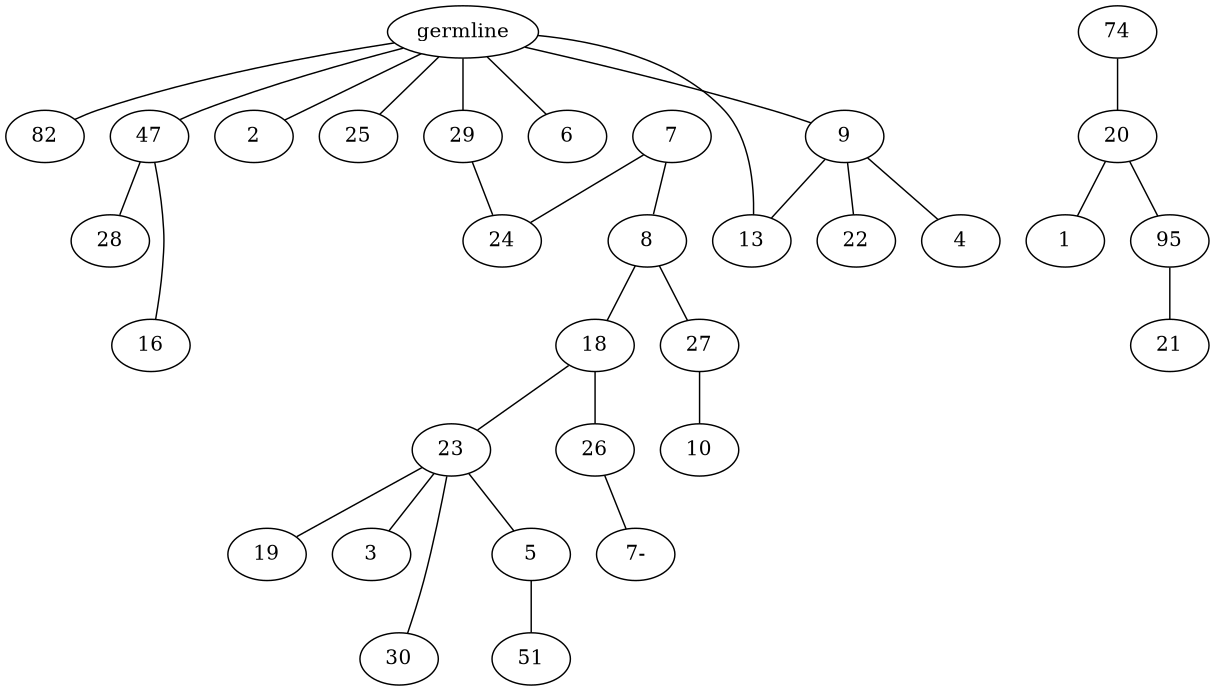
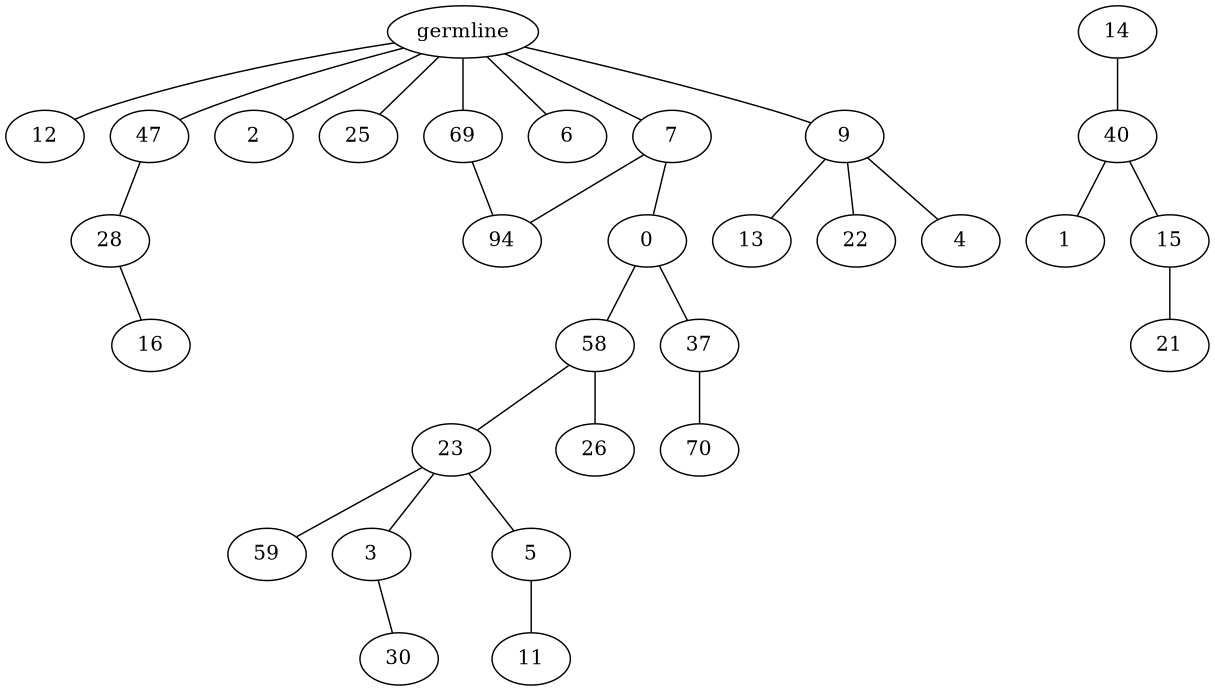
node "74": label "74" -> "14"
edge "germline" -- "13": now "germline" -- "7"
node "82": label "82" -> "12"
node "29": label "29" -> "69"
node "20": label "20" -> "40"
edge "47" -- "16": now "28" -- "16"
node "24": label "24" -> "94"
node "8": label "8" -> "0"
node "95": label "95" -> "15"
node "18": label "18" -> "58"
node "27": label "27" -> "37"
node "10": label "10" -> "70"
node "19": label "19" -> "59"
node "7-": removed
edge "23" -- "30": now "3" -- "30"
node "51": label "51" -> "11"
